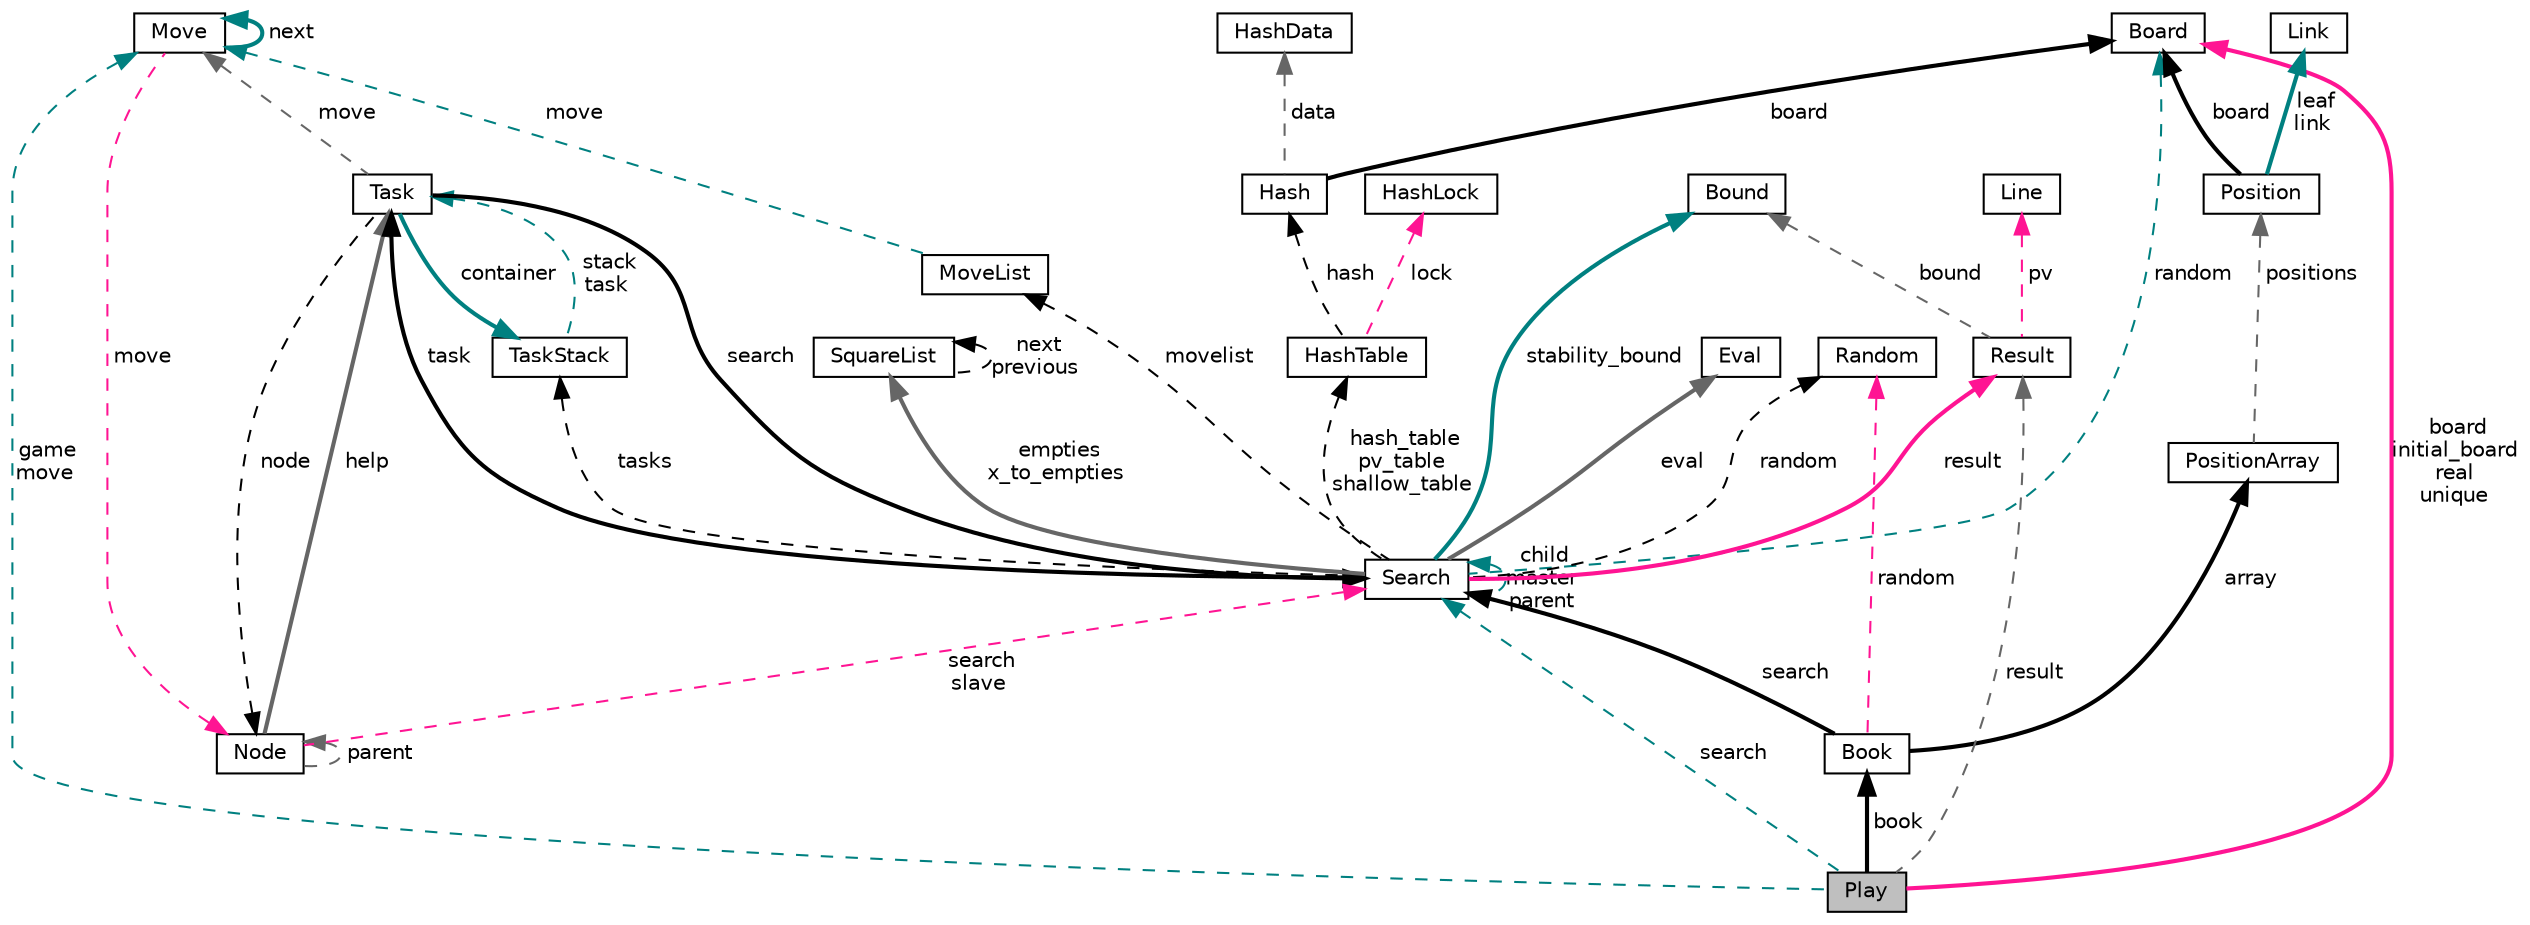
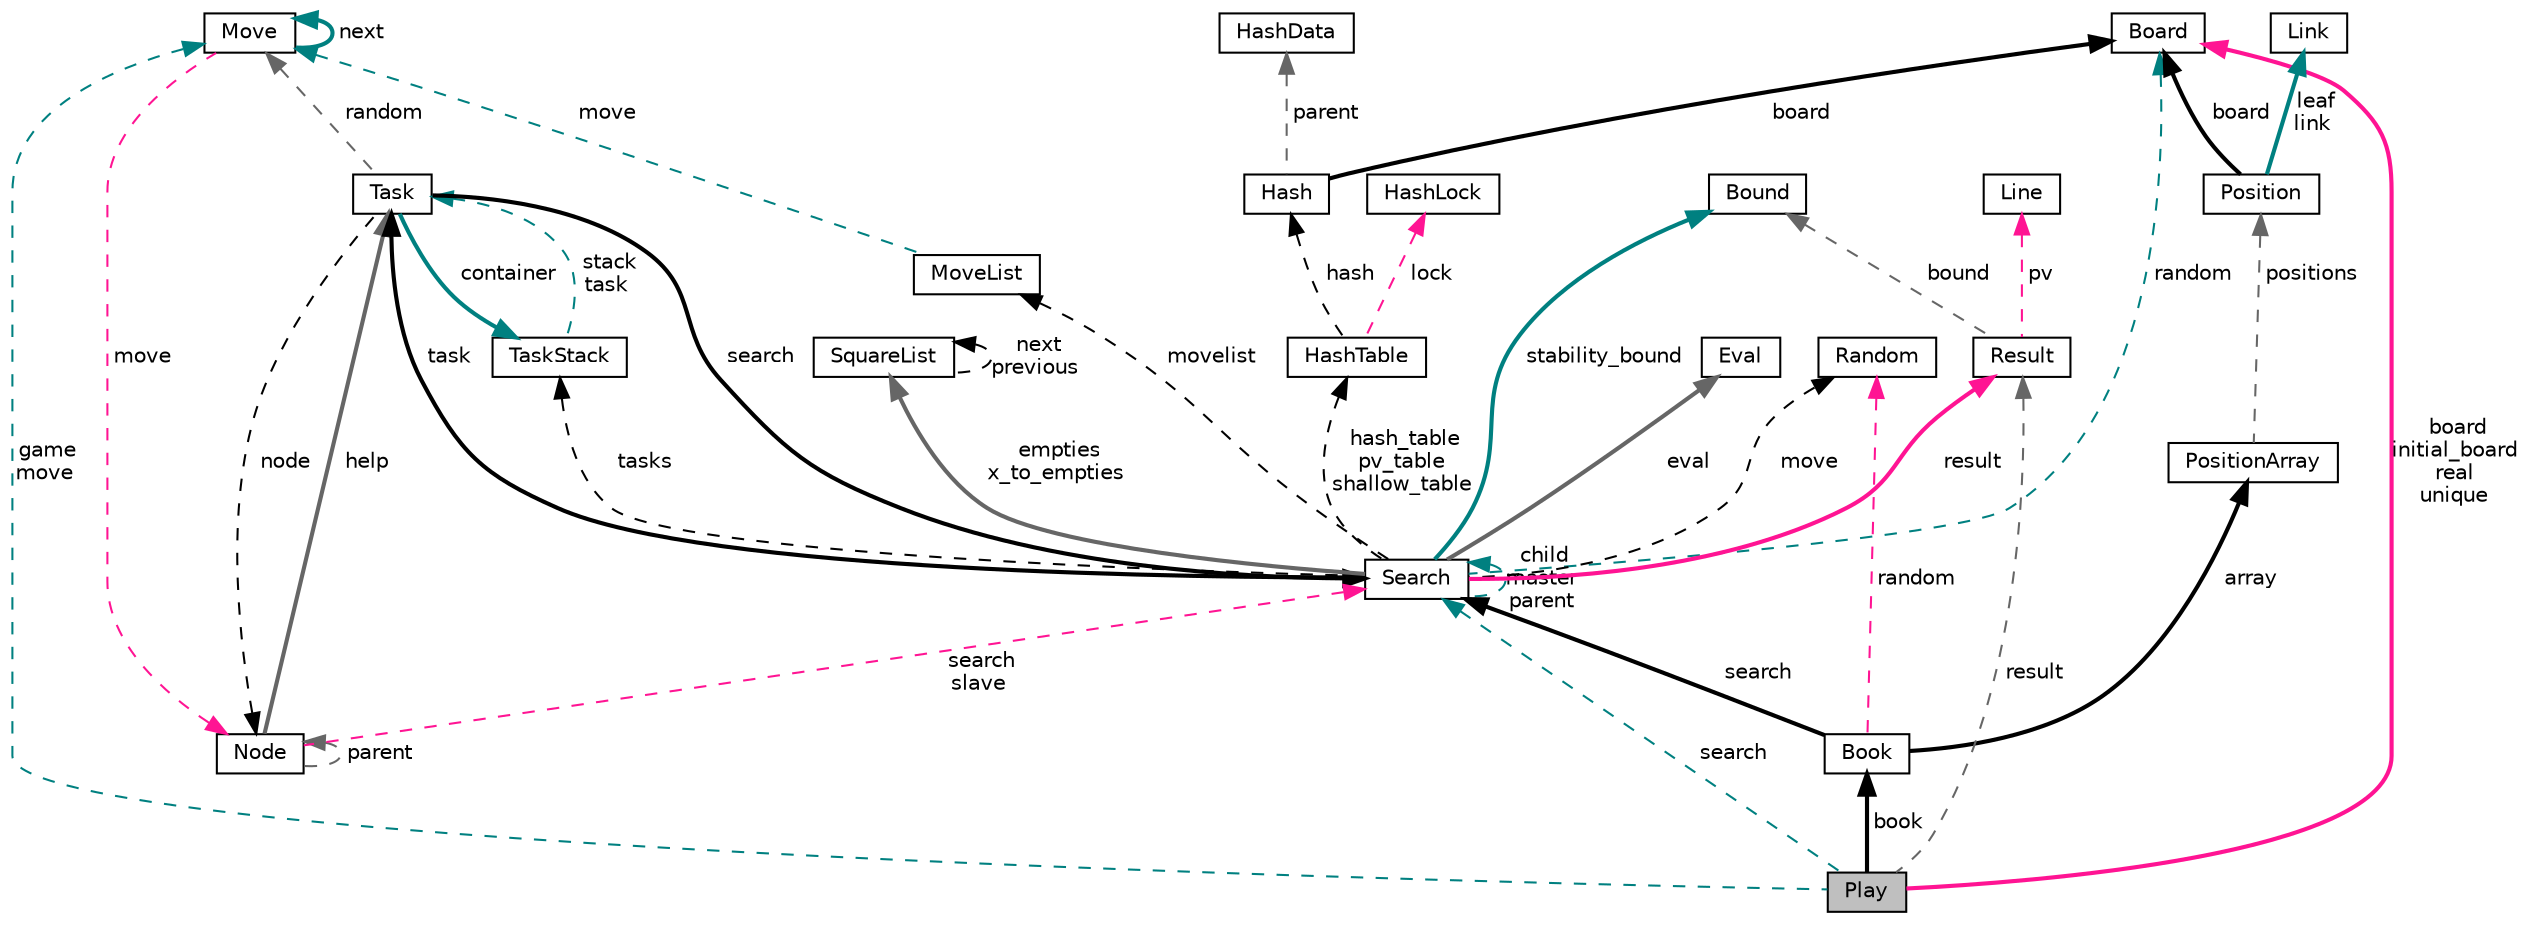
edge "Task" -> "Move": label " move" -> " random"
edge "Hash" -> "HashData": label " data" -> " parent"
edge "Search" -> "Random": label " random" -> " move"
